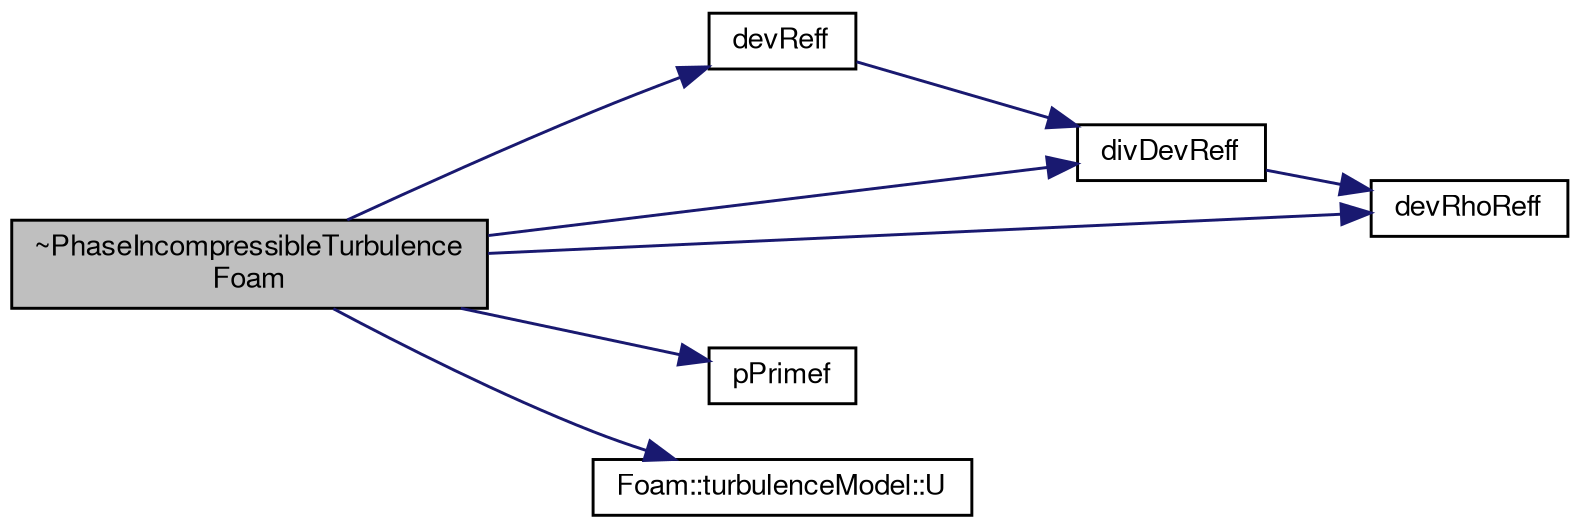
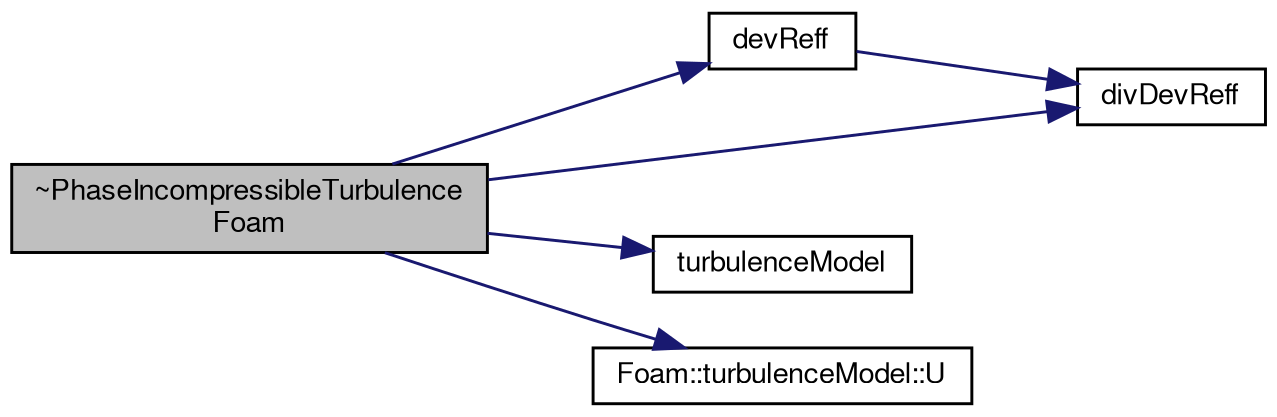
node "devRhoReff": removed
node "pPrimef": label "pPrimef" -> "turbulenceModel"
